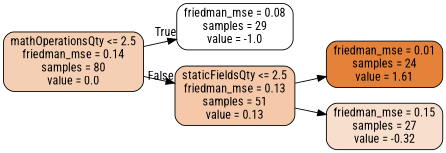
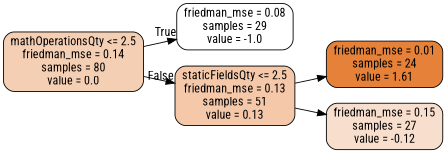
node "friedman_mse = 0.15 samples = 27 value = -0.32": label "friedman_mse = 0.15 samples = 27 value = -0.32" -> "friedman_mse = 0.15 samples = 27 value = -0.12"
